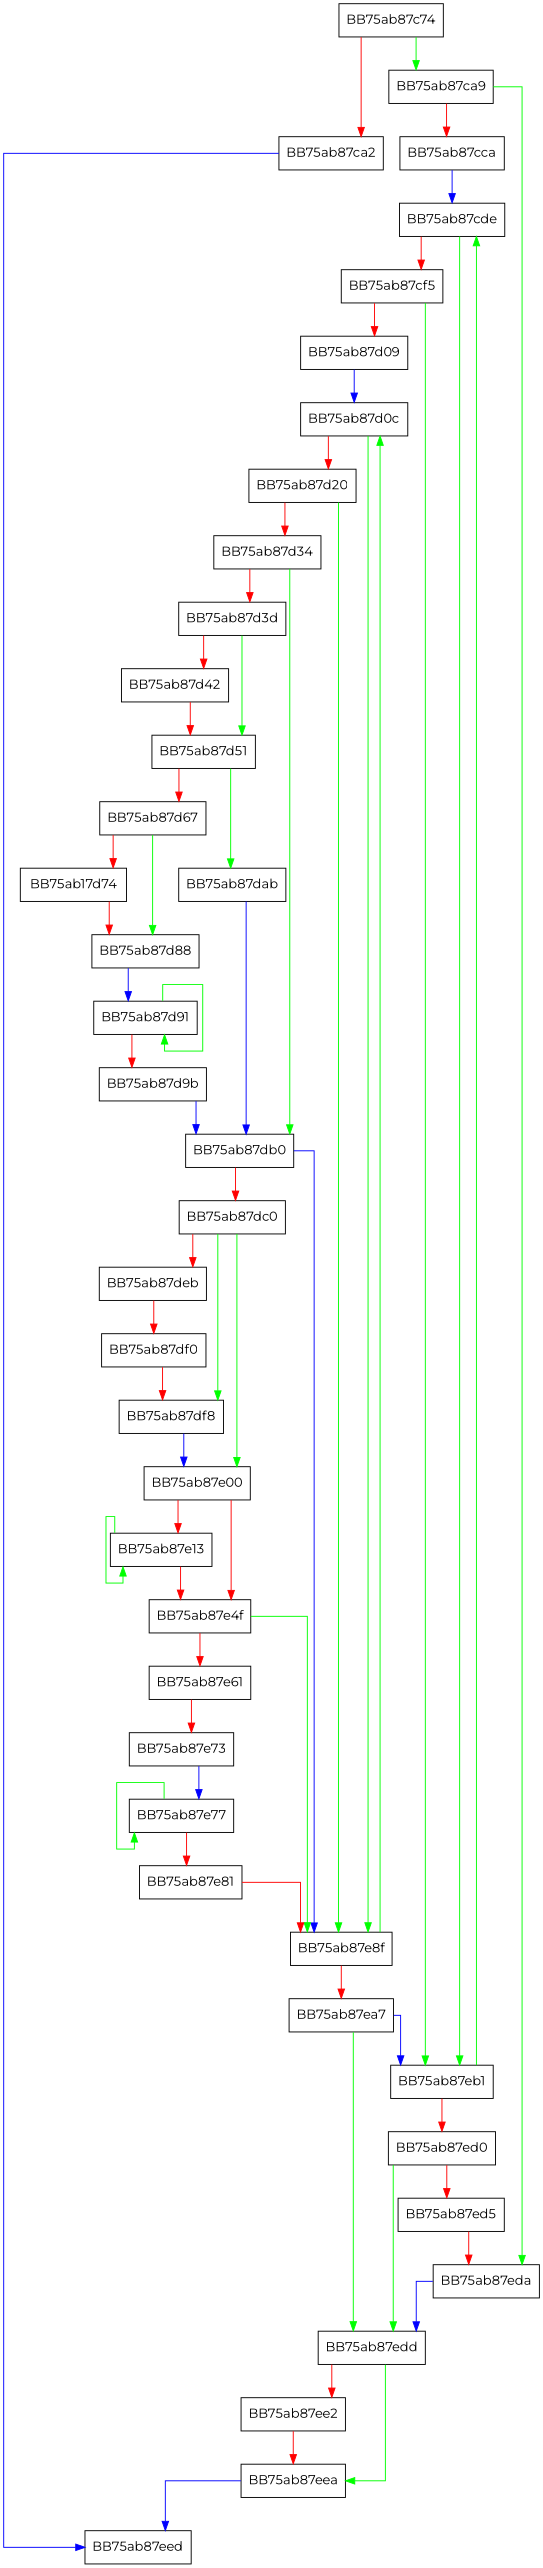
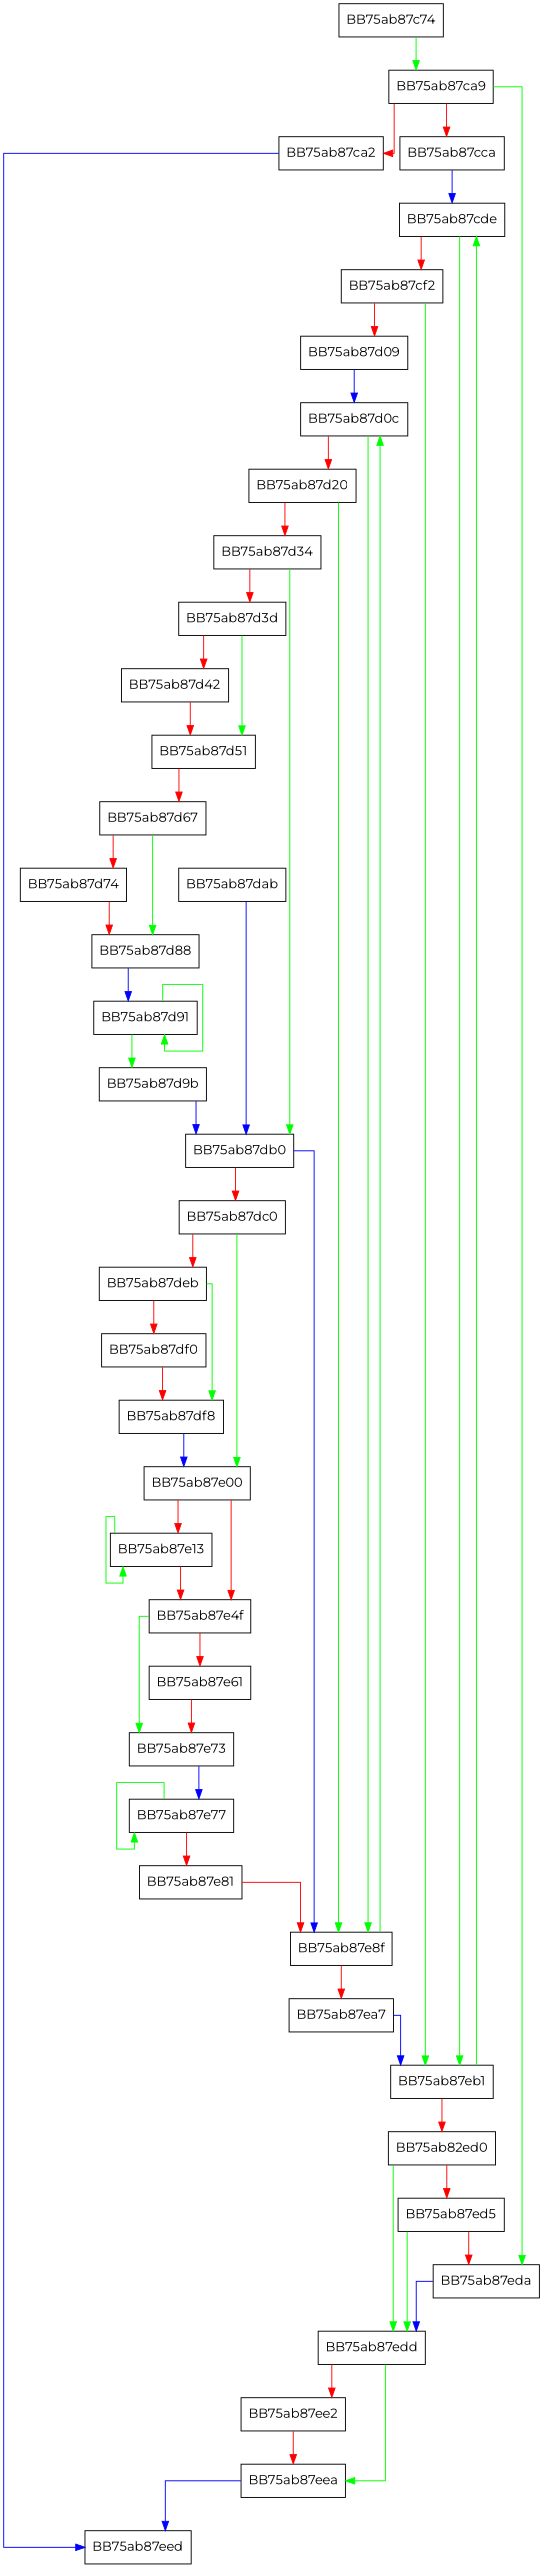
edge "BB75ab87c74" -> "BB75ab87ca2": now "BB75ab87ca9" -> "BB75ab87ca2"
node "BB75ab87cf5": label "BB75ab87cf5" -> "BB75ab87cf2"
edge "BB75ab87d51" -> "BB75ab87dab": removed
node "BB75ab17d74": label "BB75ab17d74" -> "BB75ab87d74"
edge "BB75ab87d91" -> "BB75ab87d9b": color red -> green
edge "BB75ab87dc0" -> "BB75ab87df8": now "BB75ab87deb" -> "BB75ab87df8"
edge "BB75ab87e4f" -> "BB75ab87e8f": now "BB75ab87e4f" -> "BB75ab87e73"
node "BB75ab87ed0": label "BB75ab87ed0" -> "BB75ab82ed0"
edge "BB75ab87ea7" -> "BB75ab87edd": now "BB75ab87ed5" -> "BB75ab87edd"
